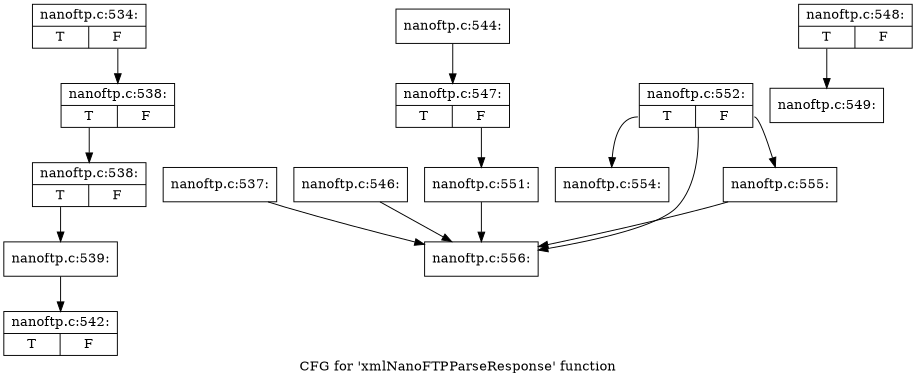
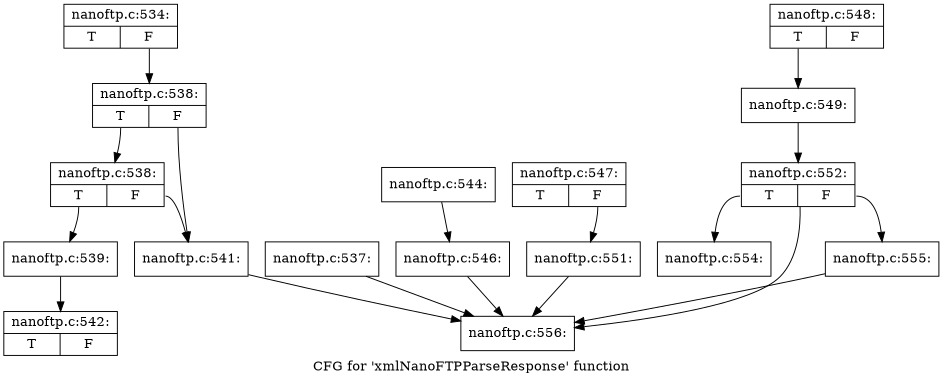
edge "nanoftp.c:544:" -> "nanoftp.c:547:": now "nanoftp.c:544:" -> "nanoftp.c:546:"
edge "nanoftp.c:549:" -> "nanoftp.c:552:": added
node "nanoftp.c:541:": added
